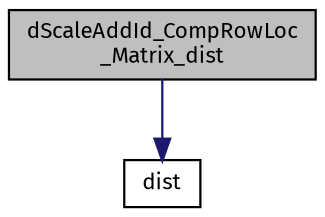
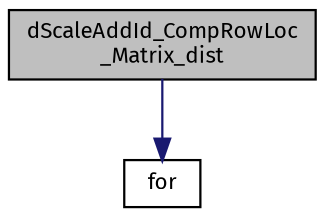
node "dist": label "dist" -> "for"
